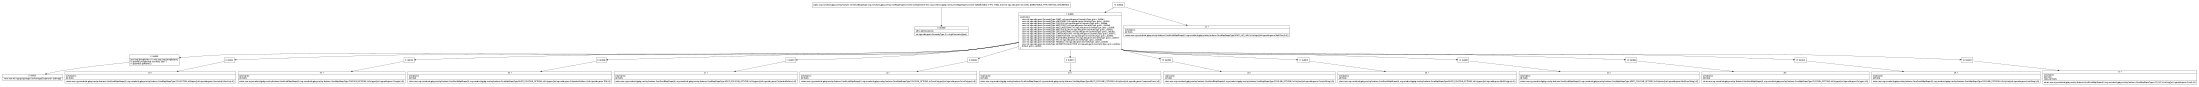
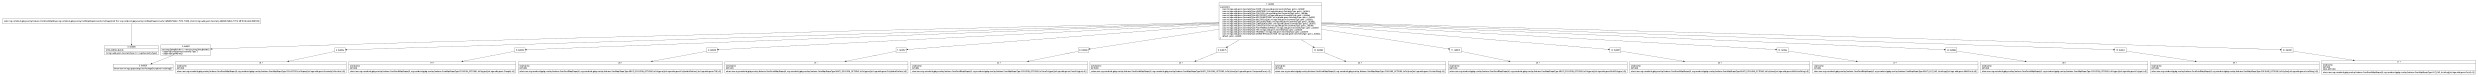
edge "13: 0x00ad" -> "1: 0x000c": reversed
